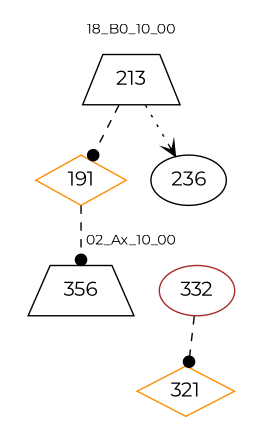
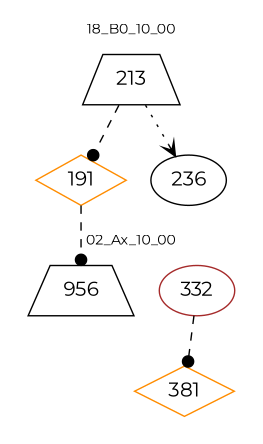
node "356": label "356" -> "956"
node "321": label "321" -> "381"
